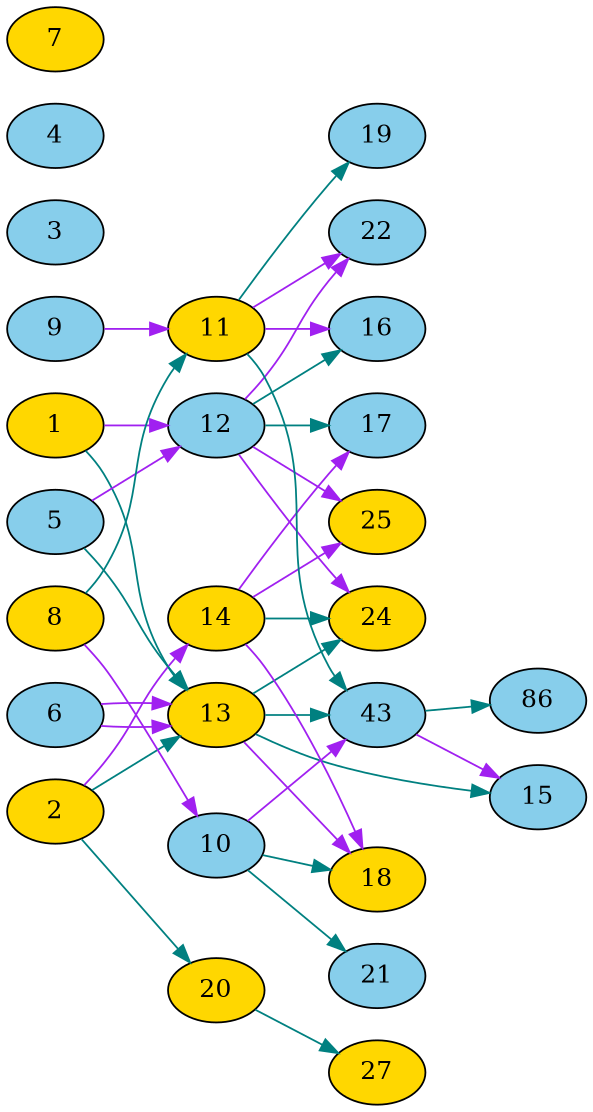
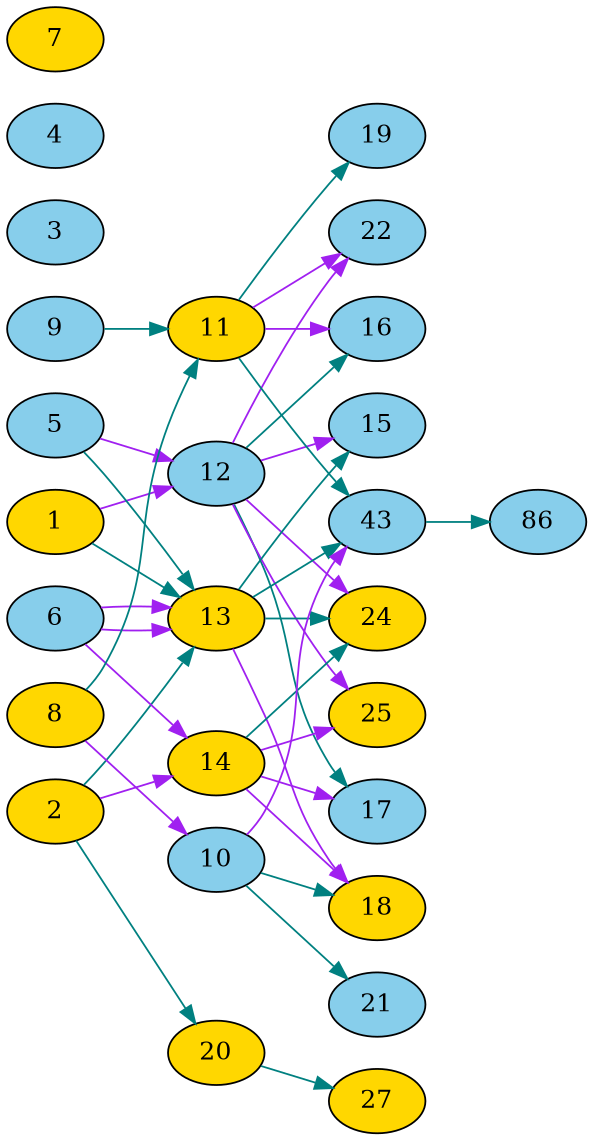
edge "9" -> "11": color purple -> teal
edge "6" -> "14": added
edge "43" -> "15": now "12" -> "15"
